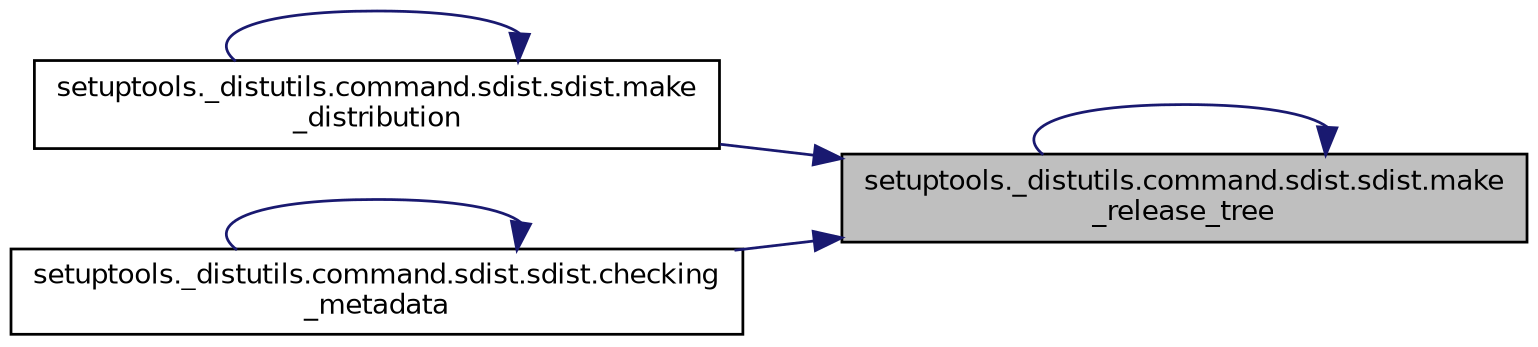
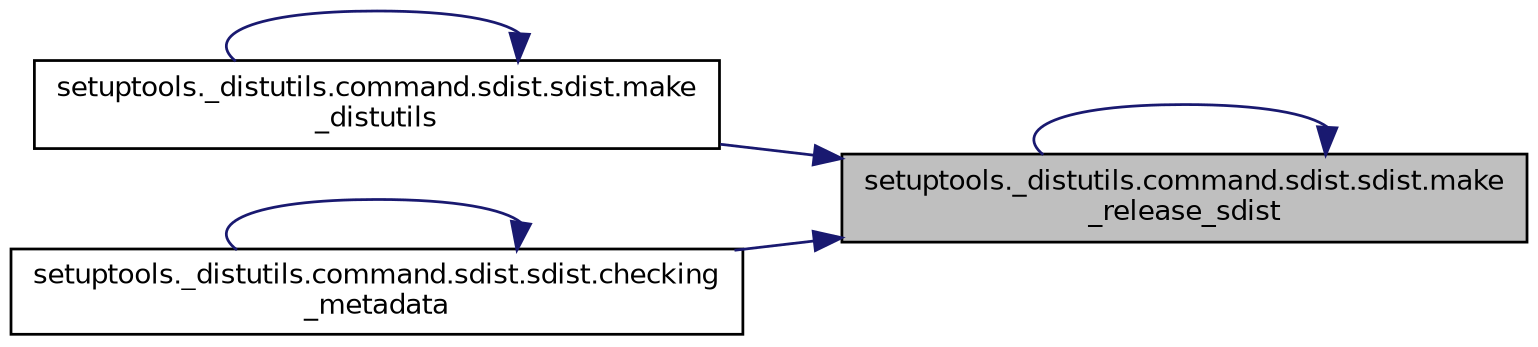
node "setuptools._distutils.command.sdist.sdist.make _distribution": label "setuptools._distutils.command.sdist.sdist.make _distribution" -> "setuptools._distutils.command.sdist.sdist.make _distutils"
node "setuptools._distutils.command.sdist.sdist.make _release_tree": label "setuptools._distutils.command.sdist.sdist.make _release_tree" -> "setuptools._distutils.command.sdist.sdist.make _release_sdist"
